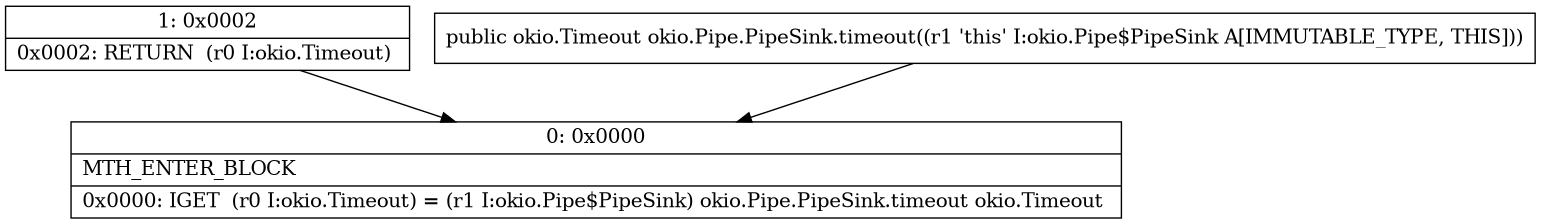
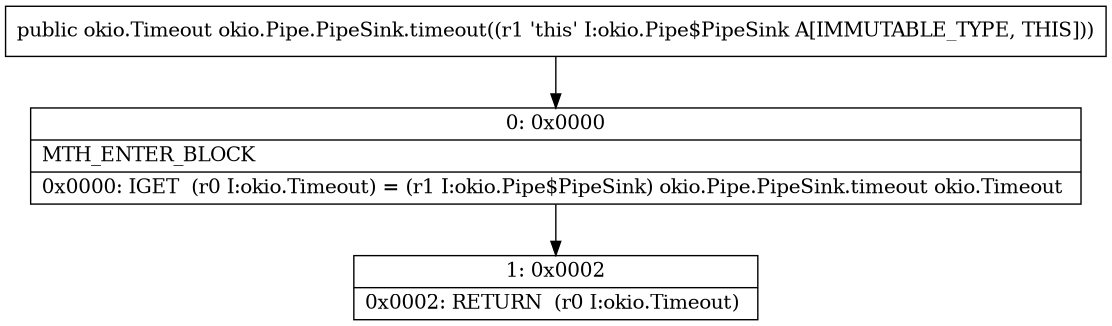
edge "1: 0x0002" -> "0: 0x0000": reversed
